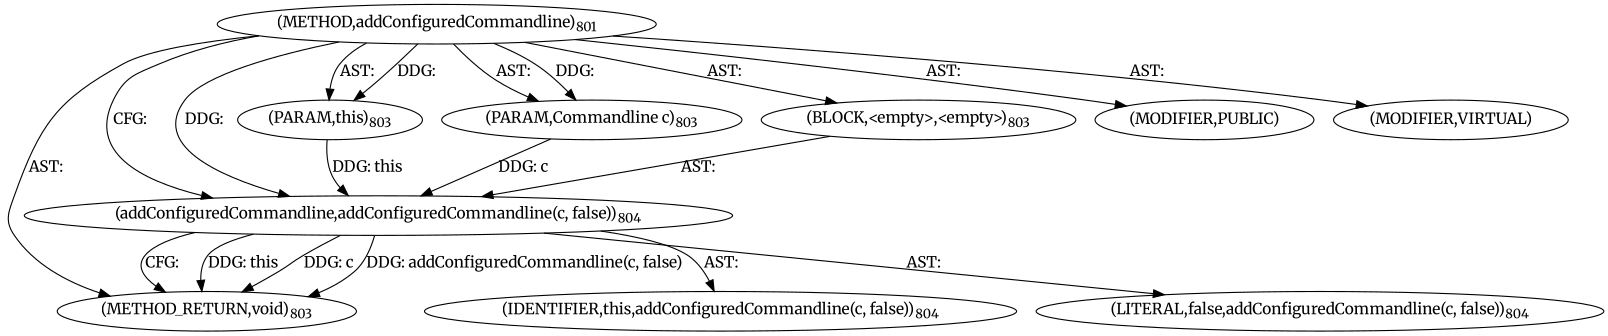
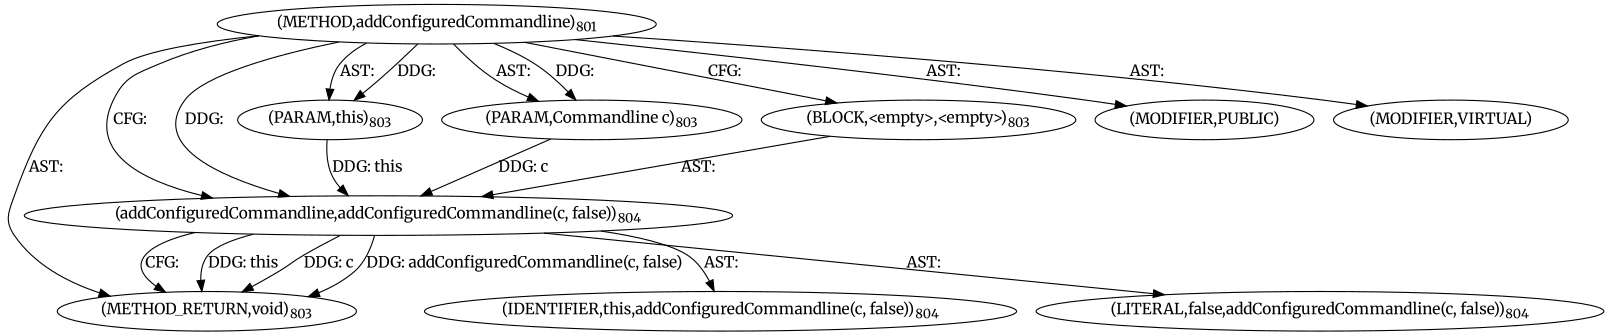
edge "(METHOD,addConfiguredCommandline)" -> "(BLOCK,<empty>,<empty>)": label "AST: " -> "CFG: "
